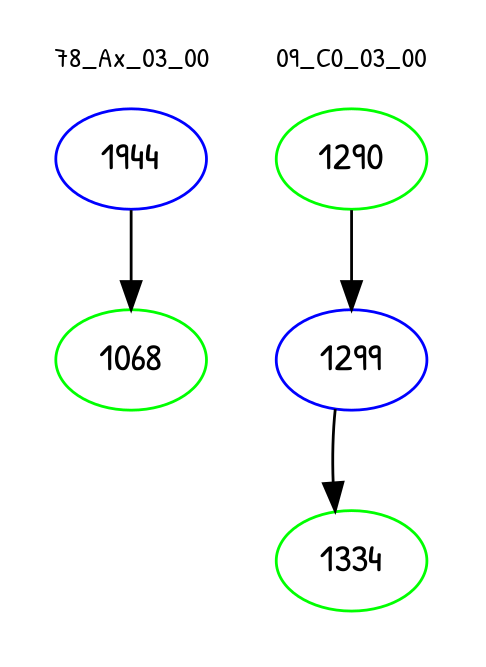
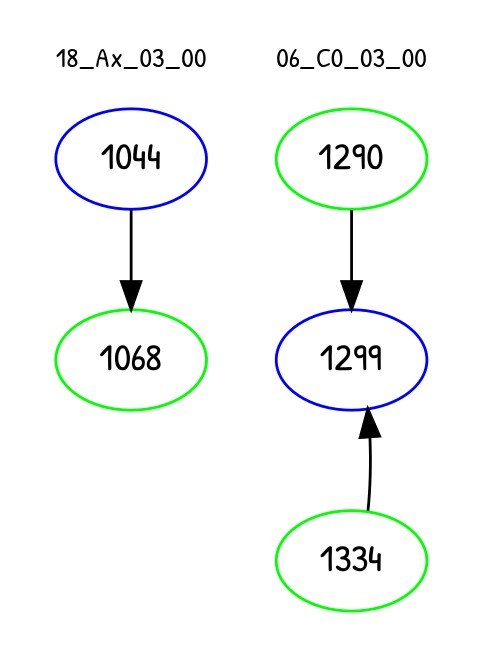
cluster "78_Ax_03_00": label "78_Ax_03_00" -> "18_Ax_03_00"
cluster "09_C0_03_00": label "09_C0_03_00" -> "06_C0_03_00"
node "1944": label "1944" -> "1044"
edge "1299" -> "1334": reversed
